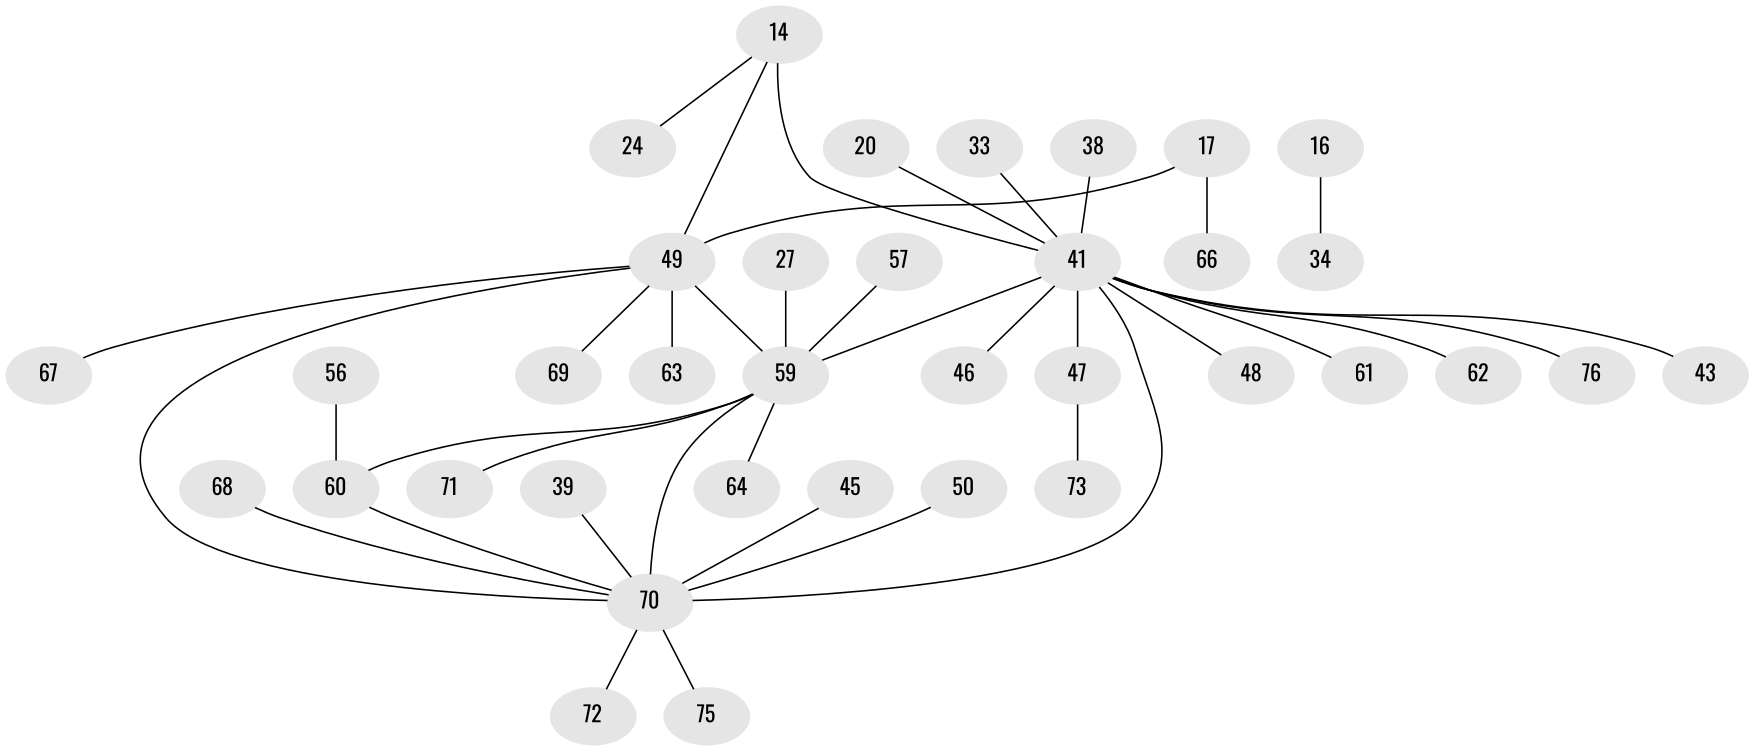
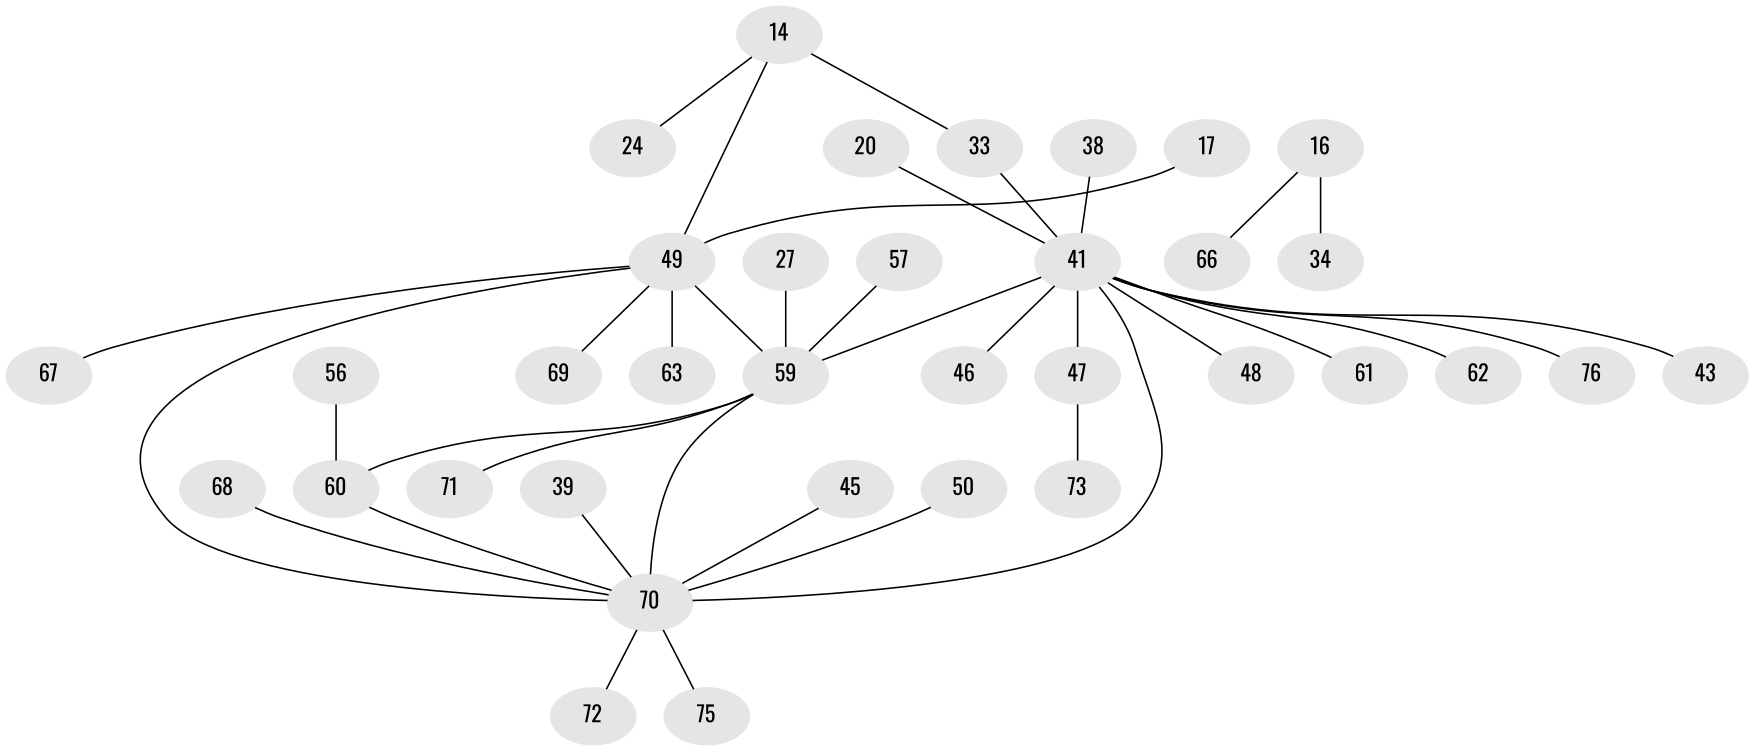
edge "14" -- "41": now "14" -- "33"
edge "17" -- "66": now "16" -- "66"
node "64": removed
